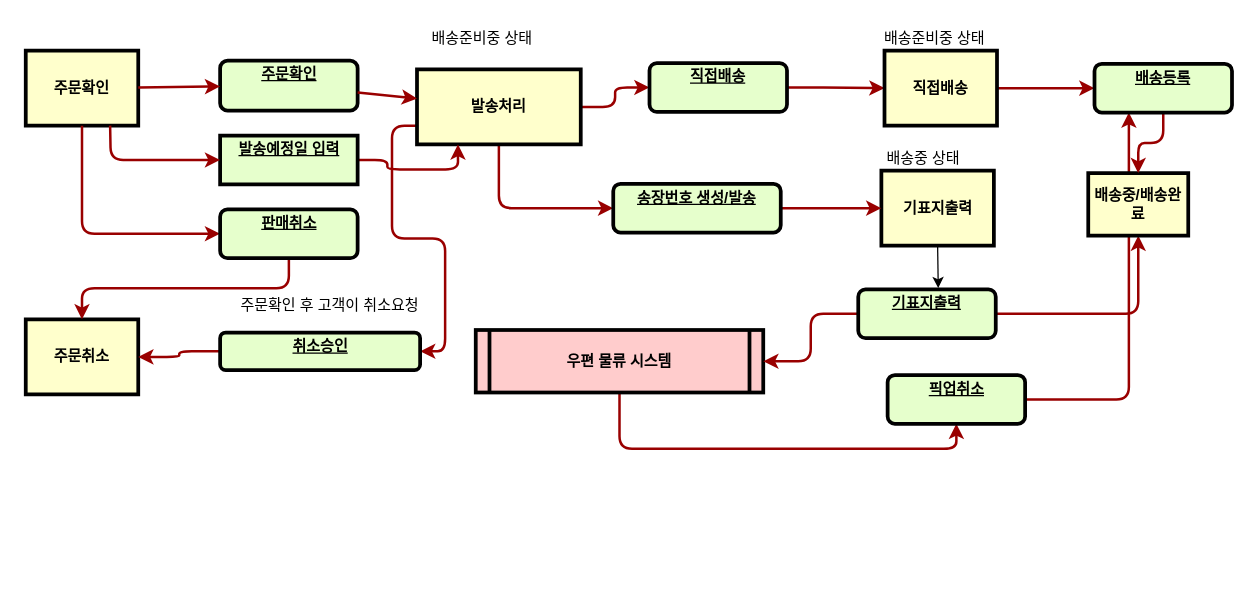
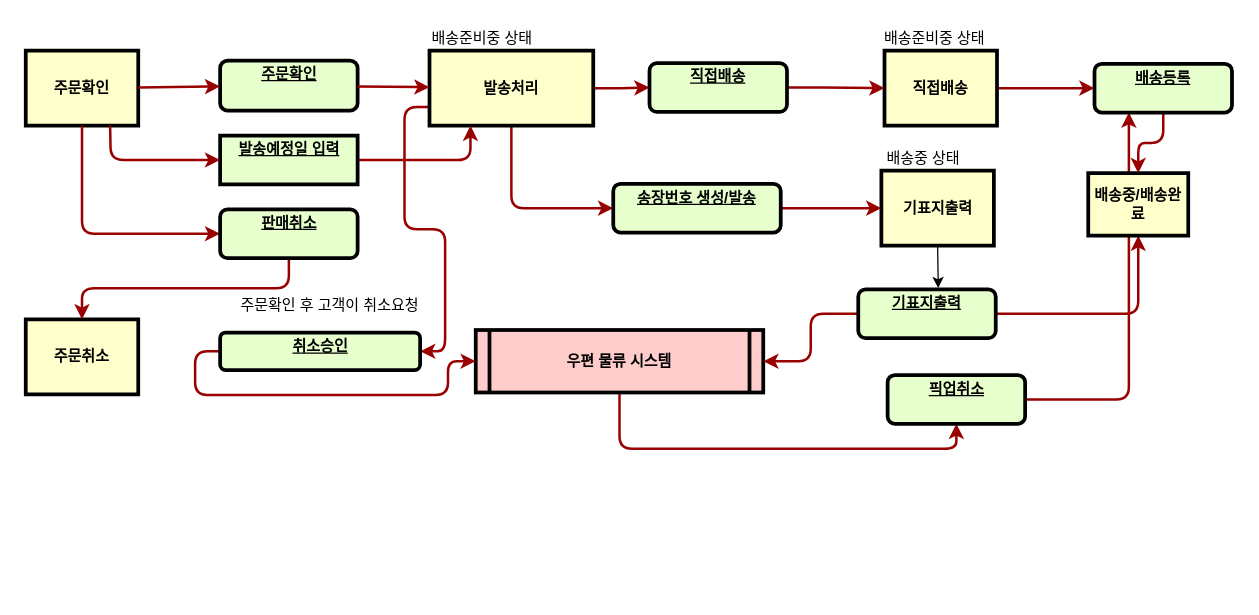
node "발송처리": moved (499, 107) -> (511, 88)
edge "취소승인" -> "주문취소": now "취소승인" -> "우편 물류 시스템"
